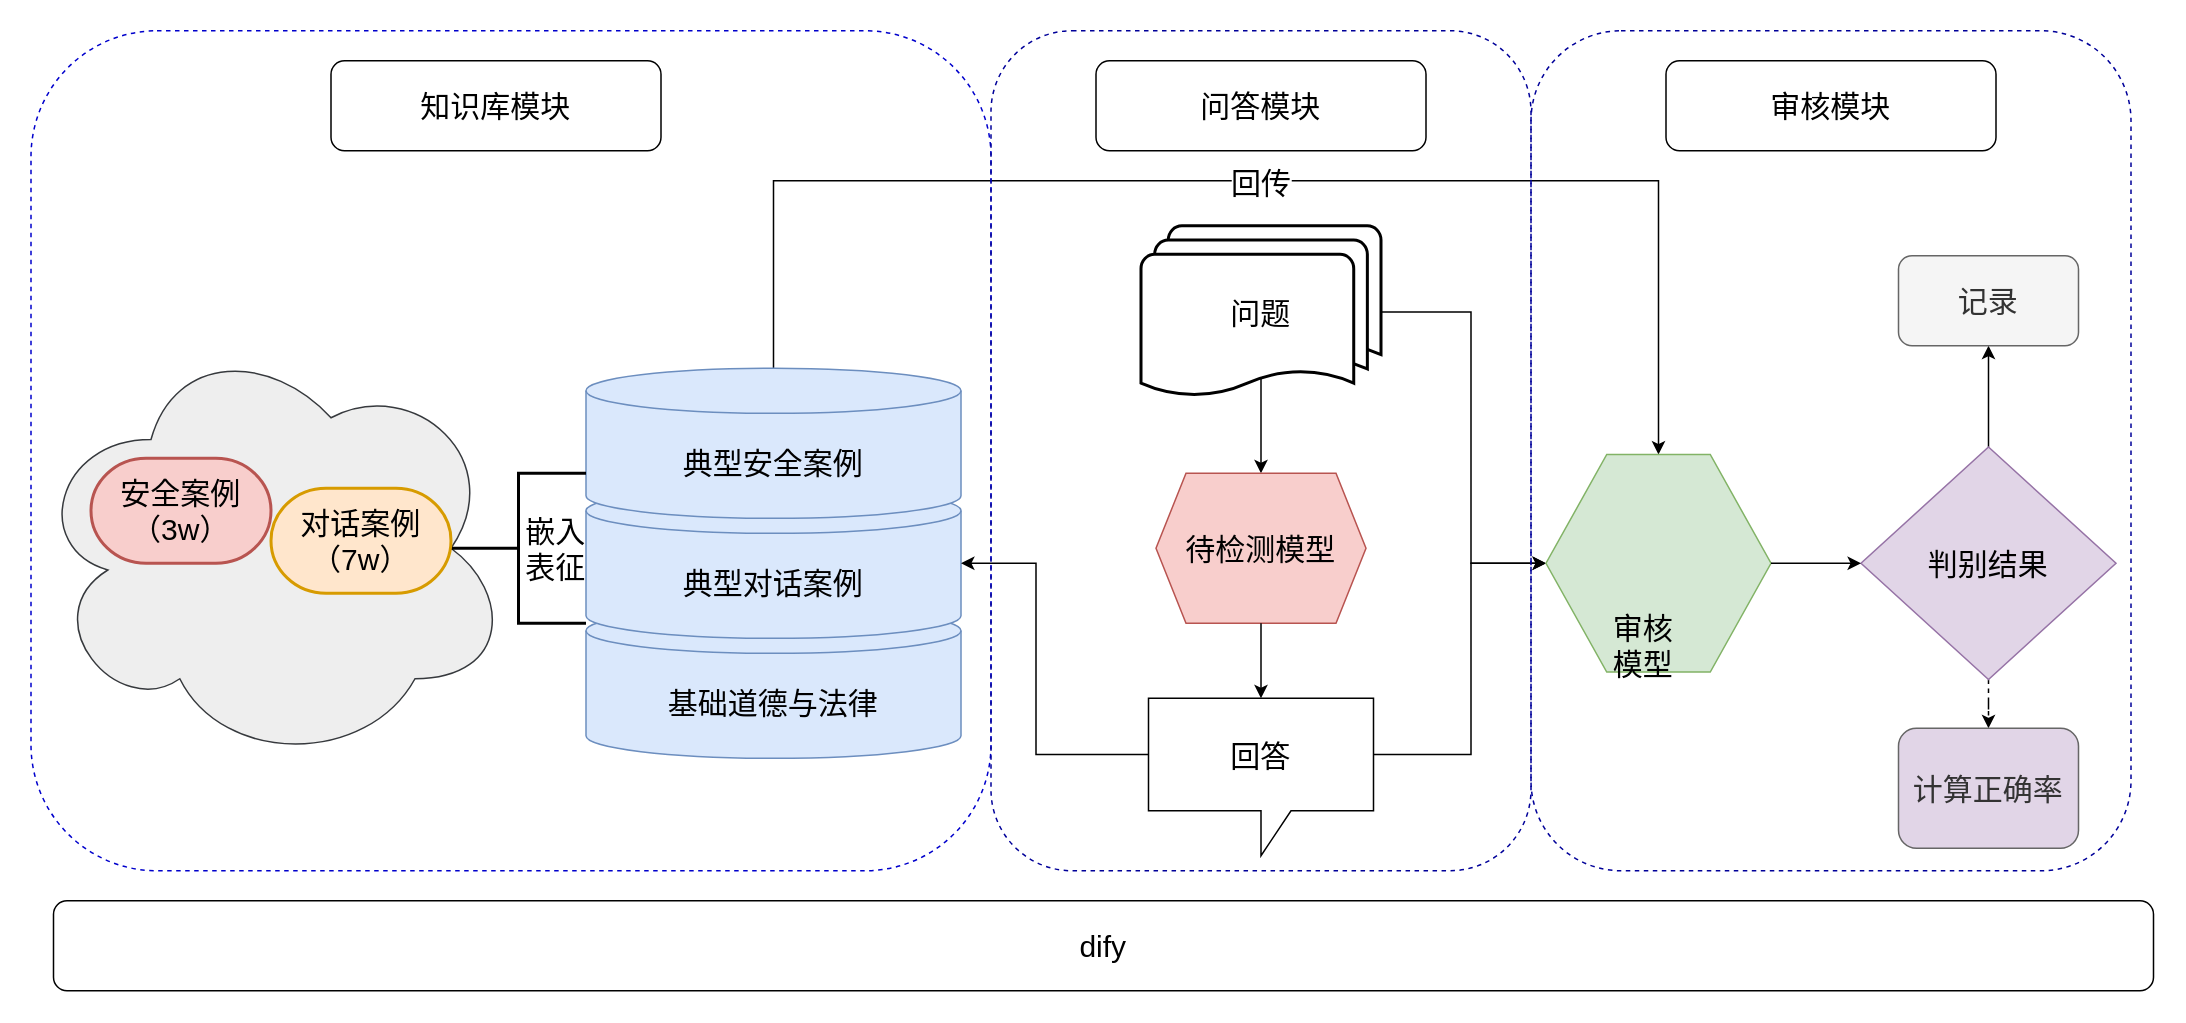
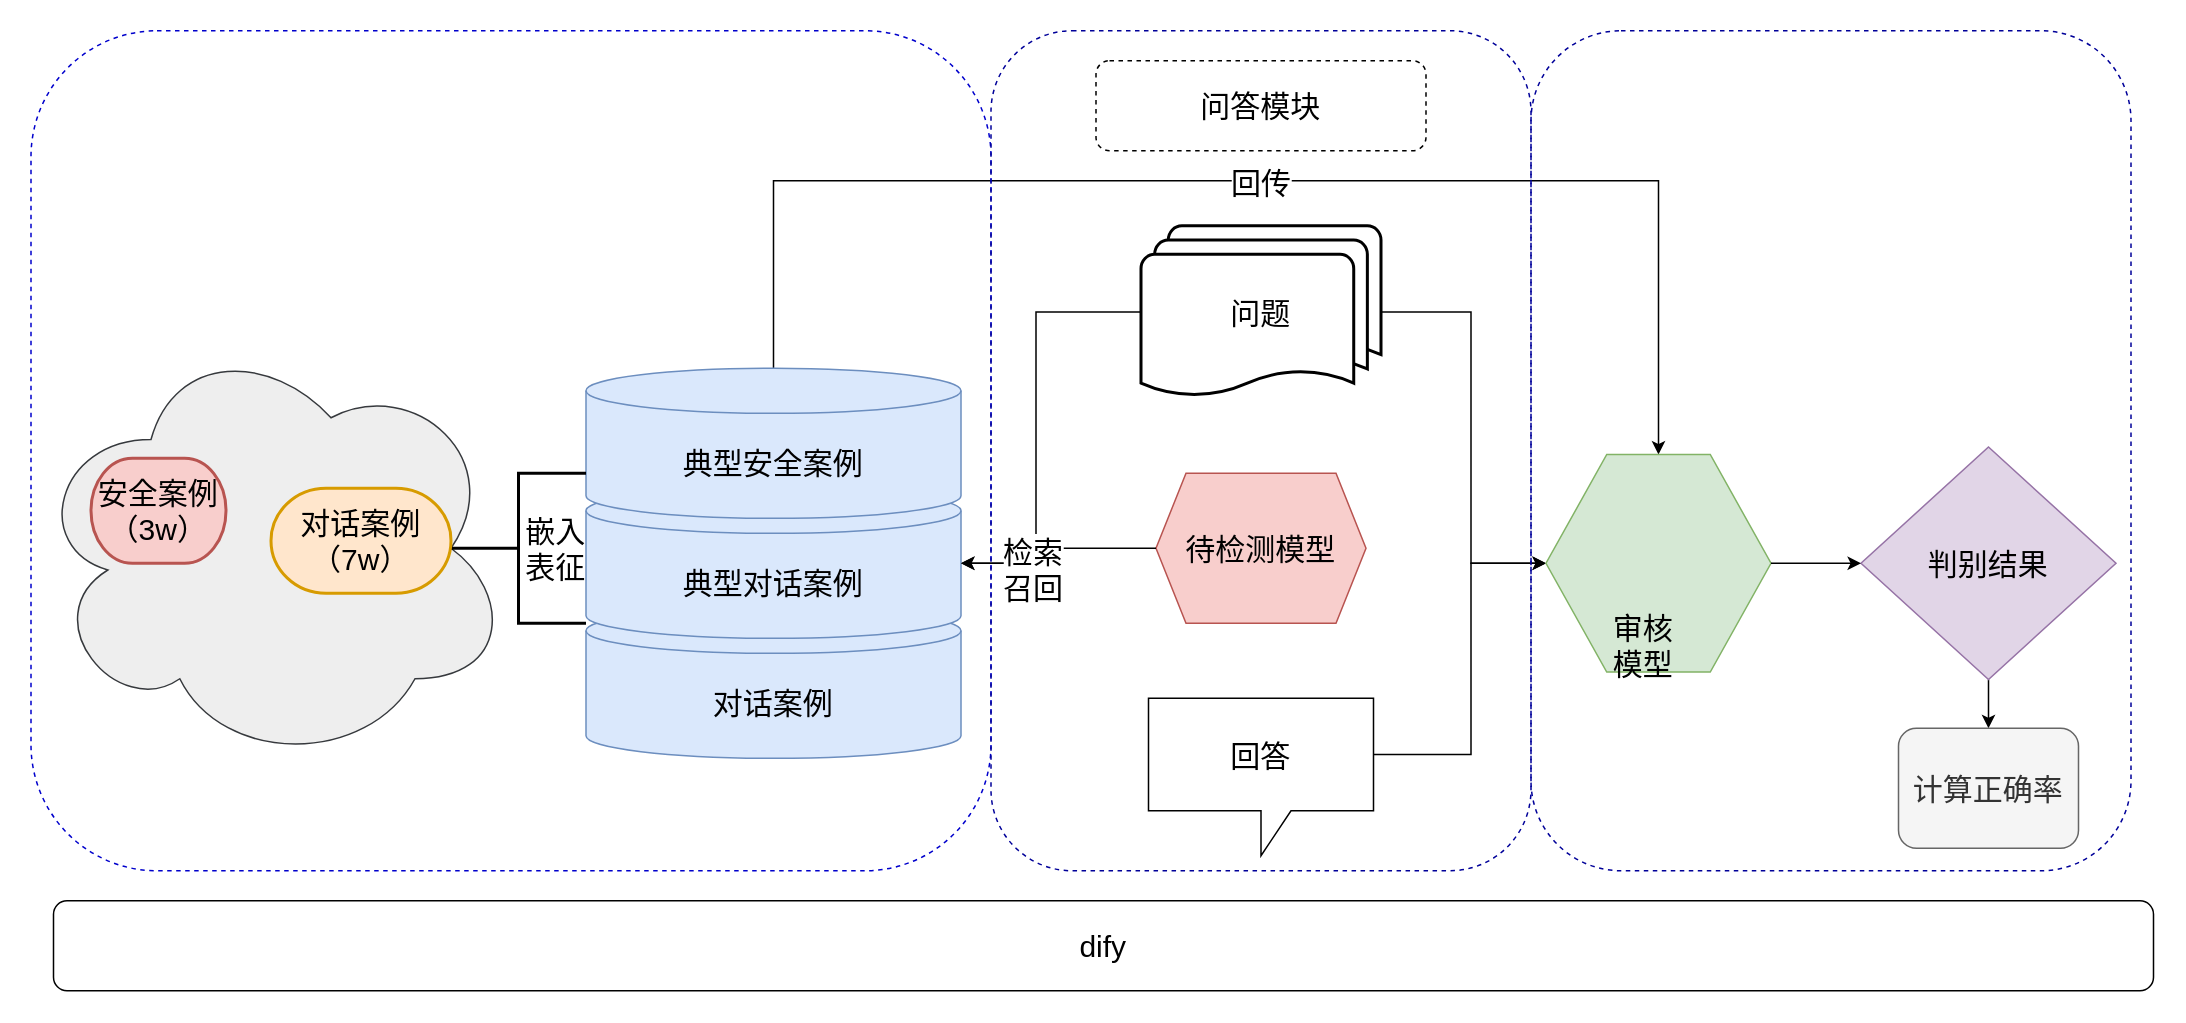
node "知识库模块": removed
node "问答模块": style solid -> dashed
node "审核模块": removed
node "记录": removed
edge "问题" -> "典型对话案例": added, label "检索 召回"
edge "判别结果" -> "记录": removed
edge "问题" -> "待检测模型": removed
node "安全案例 （3w）": size 180x105 -> 135x105
edge "待检测模型" -> "回答": now "待检测模型" -> "典型对话案例"
edge "判别结果" -> "计算正确率": style dashed -> solid
node "基础道德与法律": label "基础道德与法律" -> "对话案例"
edge "回答" -> "典型对话案例": removed
node "计算正确率": fillcolor #e1d5e7 -> #f5f5f5
